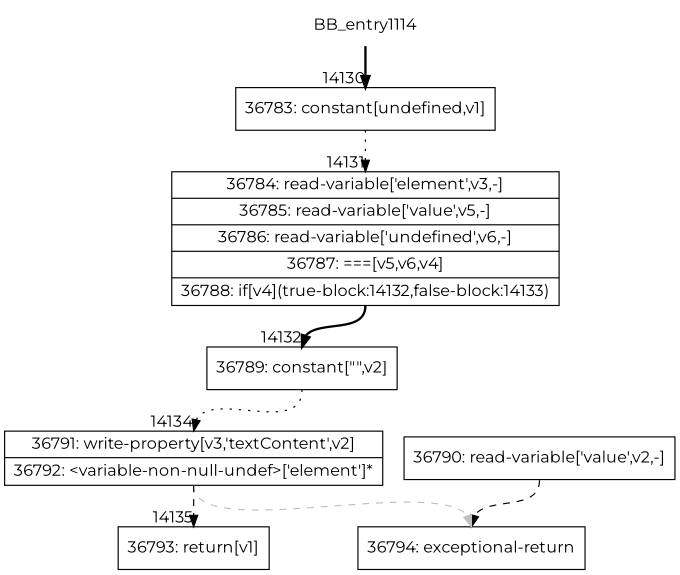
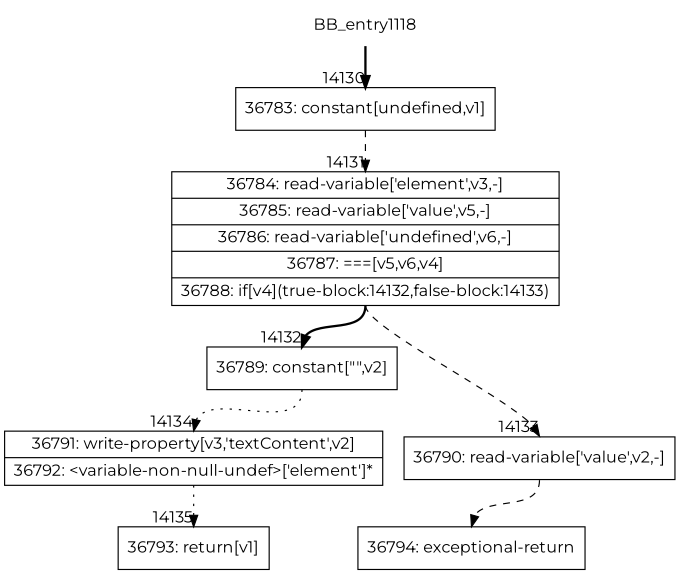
node "BB_entry1114": label "BB_entry1114" -> "BB_entry1118"
edge "36783: constant[undefined,v1]" -> "36784: read-variable['element',v3,-]": style dotted -> dashed
edge "36784: read-variable['element',v3,-]" -> "36790: read-variable['value',v2,-]": added
edge "36791: write-property[v3,'textContent',v2]" -> "36793: return[v1]": style dashed -> dotted
edge "36791: write-property[v3,'textContent',v2]" -> "36794: exceptional-return": removed
